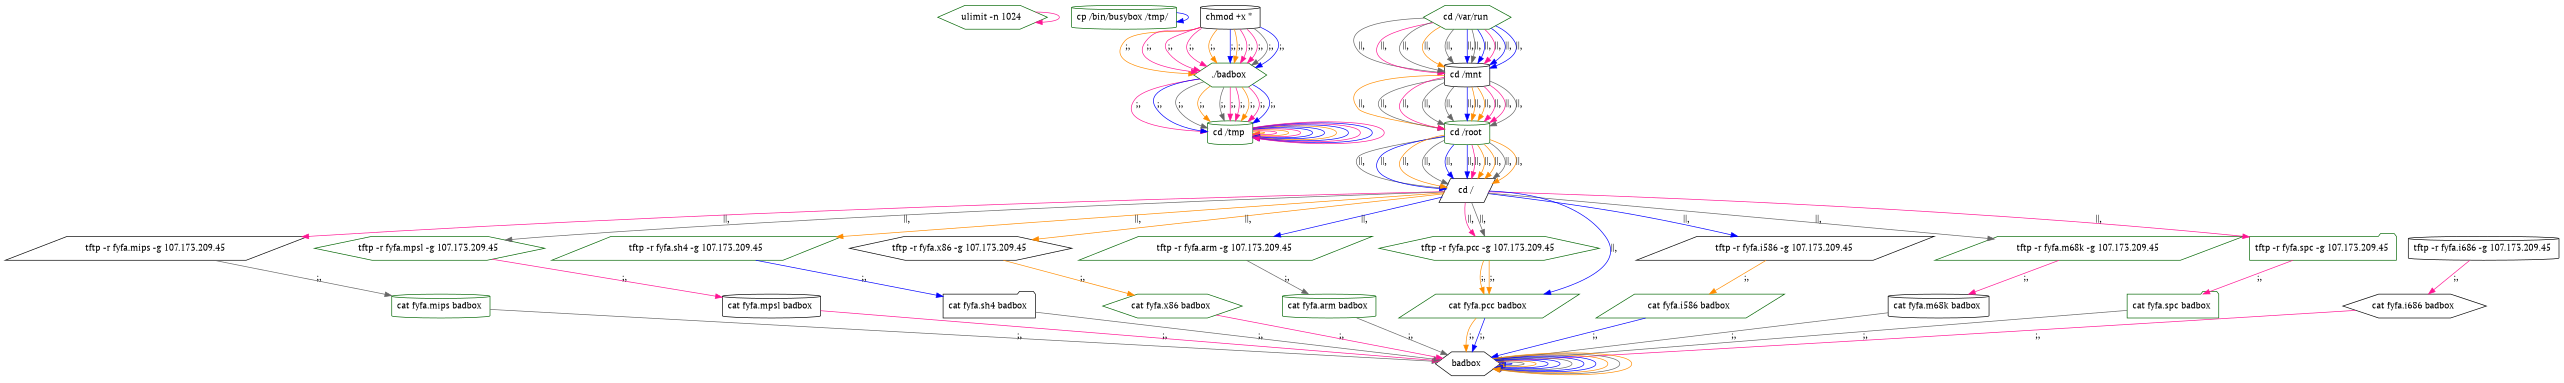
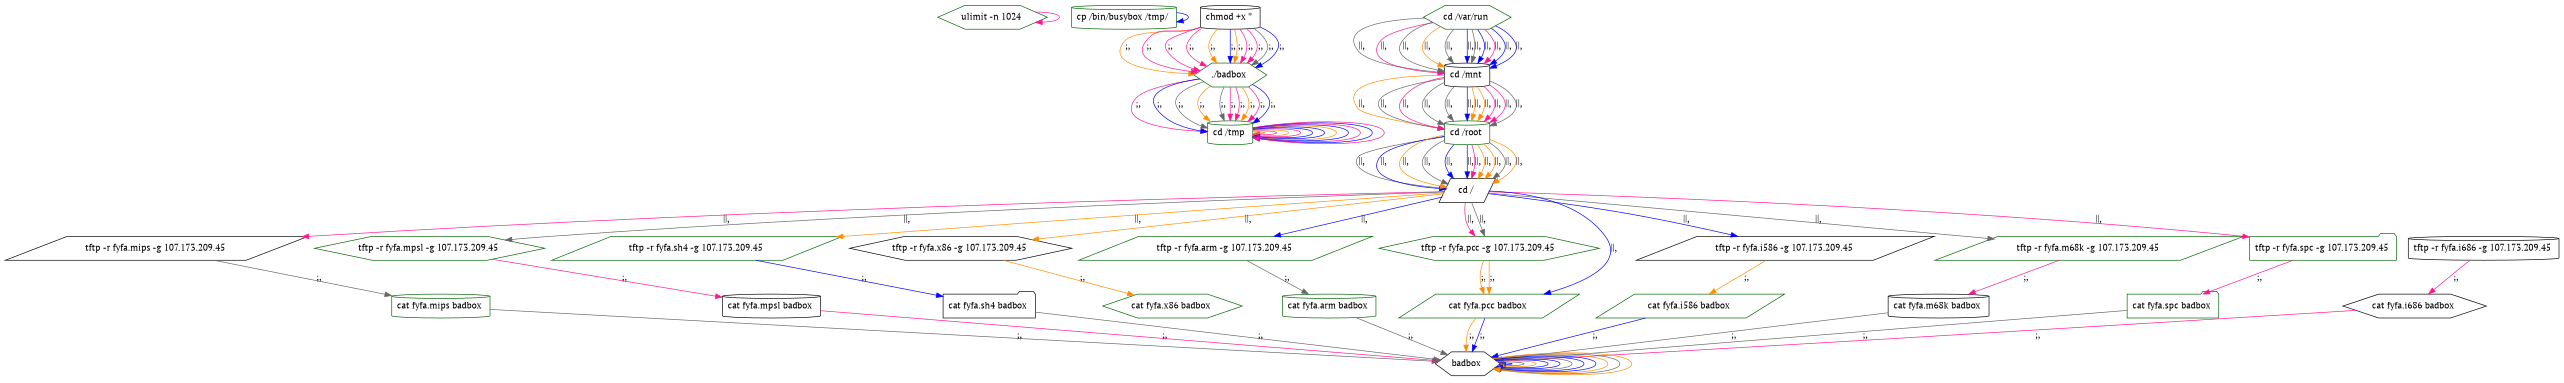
edge "cat fyfa.x86 badbox" -> "badbox": removed, label ";,"
